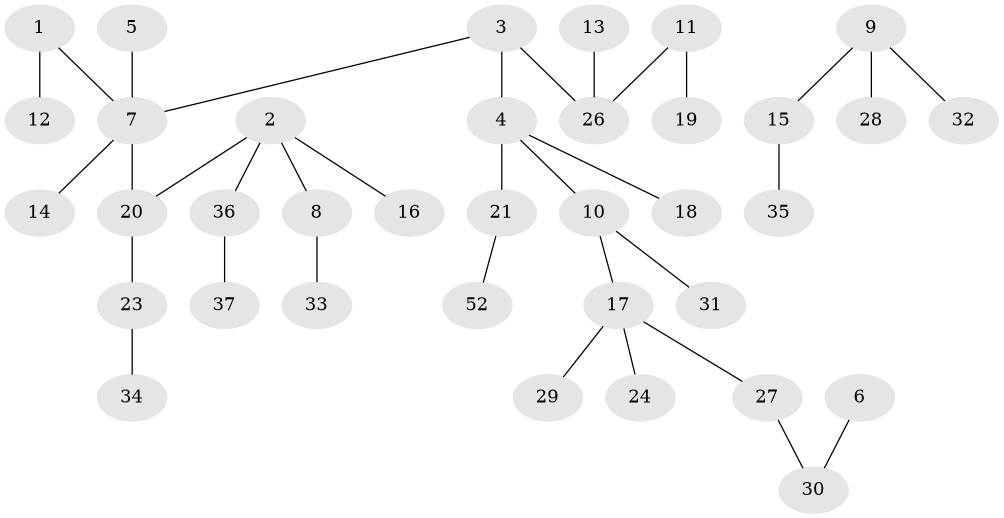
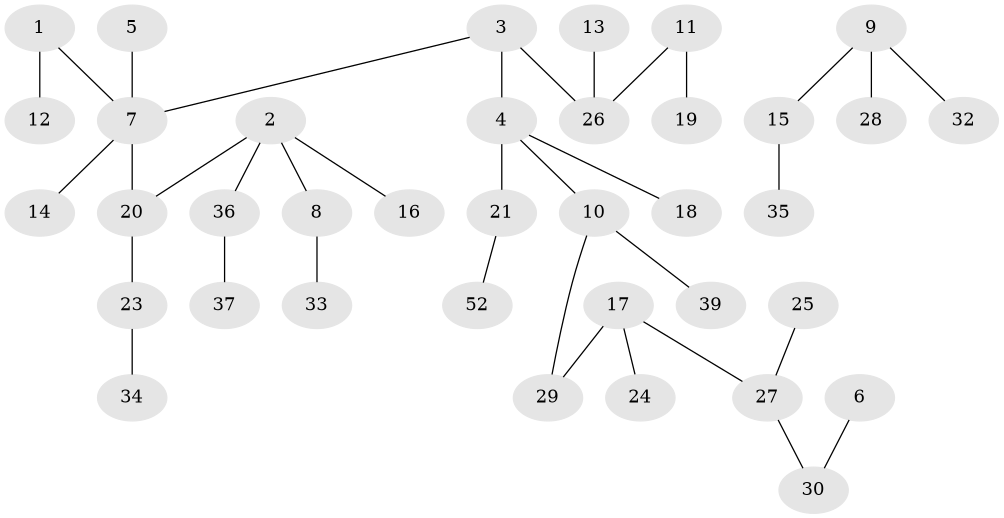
edge "10" -- "17": now "10" -- "29"
node "31": label "31" -> "39"
node "25": added
